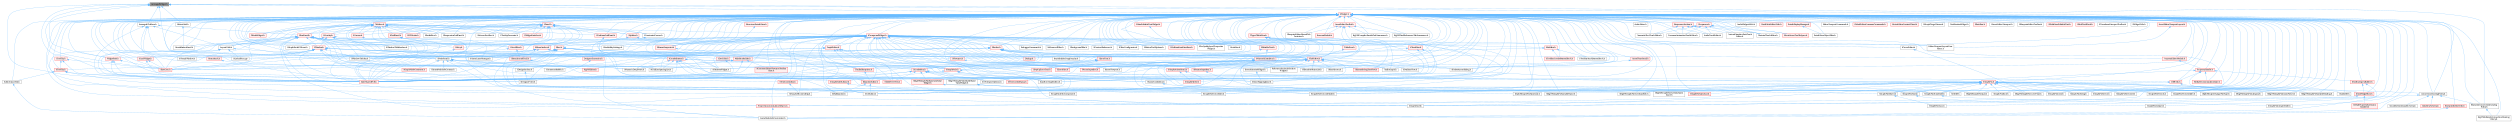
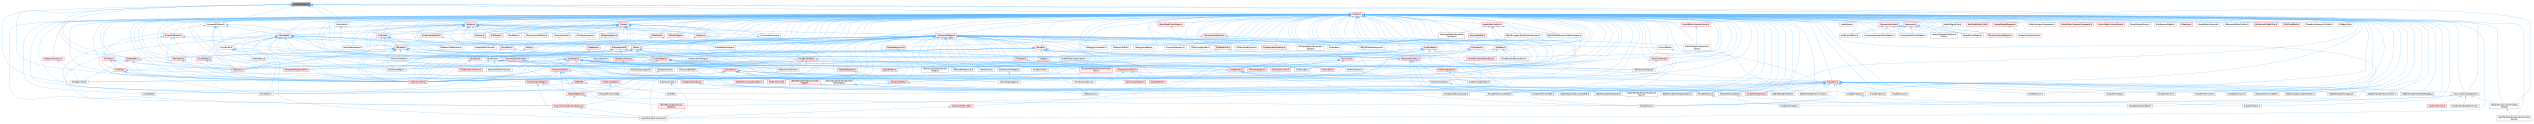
node "SRigVMDetailsInspector.h": added
node "SGraphPinExec.h": added
